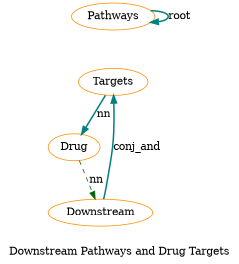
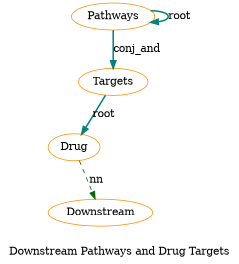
edge "Targets" -> "Drug": label "nn" -> "root"
edge "Downstream" -> "Targets": now "Pathways" -> "Targets"
